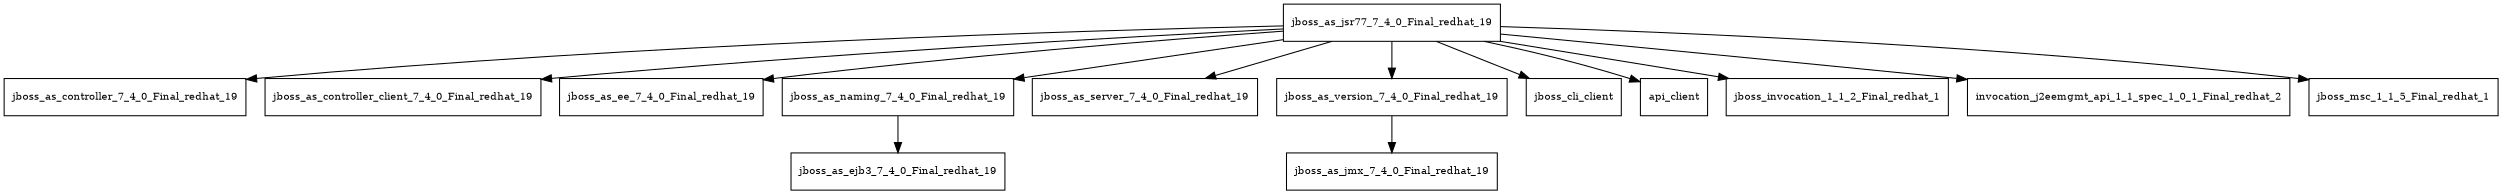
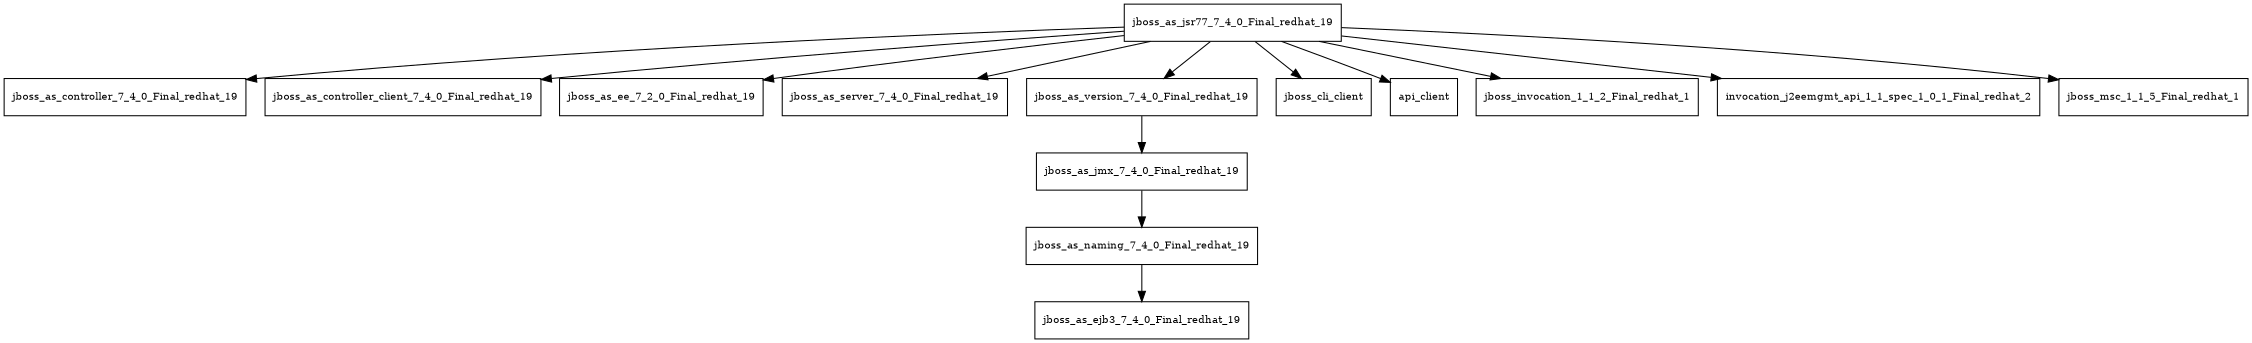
edge "jboss_as_jsr77_7_4_0_Final_redhat_19" -> "jboss_as_naming_7_4_0_Final_redhat_19": now "jboss_as_jmx_7_4_0_Final_redhat_19" -> "jboss_as_naming_7_4_0_Final_redhat_19"
node "jboss_as_ee_7_4_0_Final_redhat_19": label "jboss_as_ee_7_4_0_Final_redhat_19" -> "jboss_as_ee_7_2_0_Final_redhat_19"
